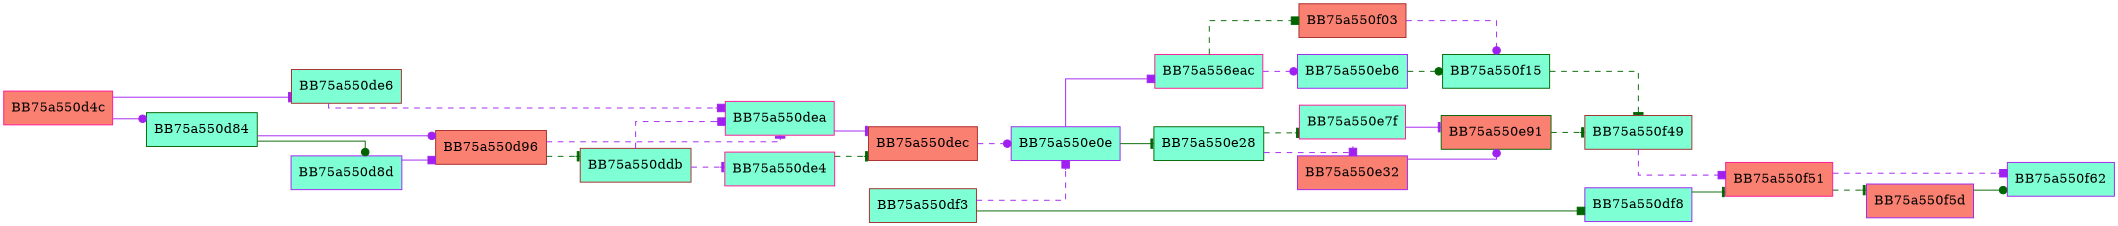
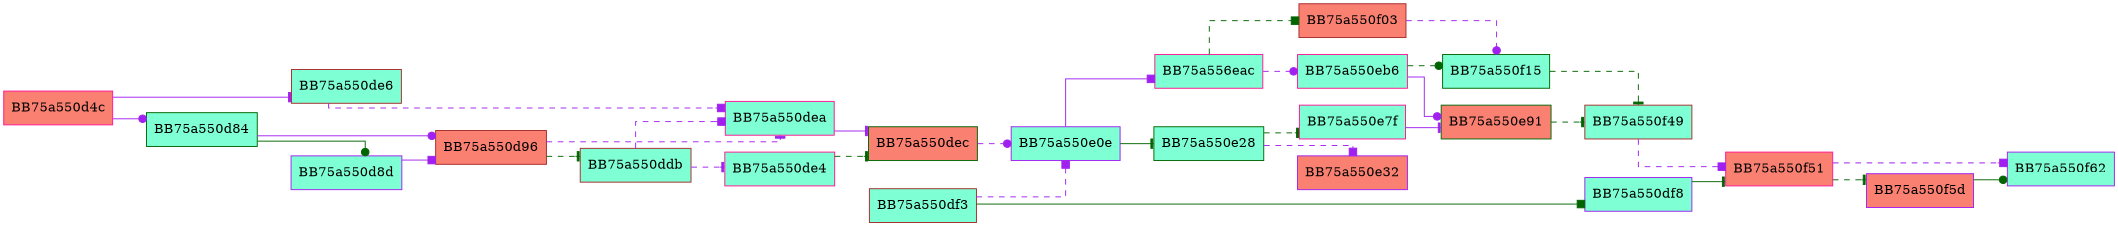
node "BB75a550eb6": color purple -> deeppink
node "BB75a550dec": color brown -> darkgreen
edge "BB75a550e32" -> "BB75a550e91": now "BB75a550eb6" -> "BB75a550e91"
